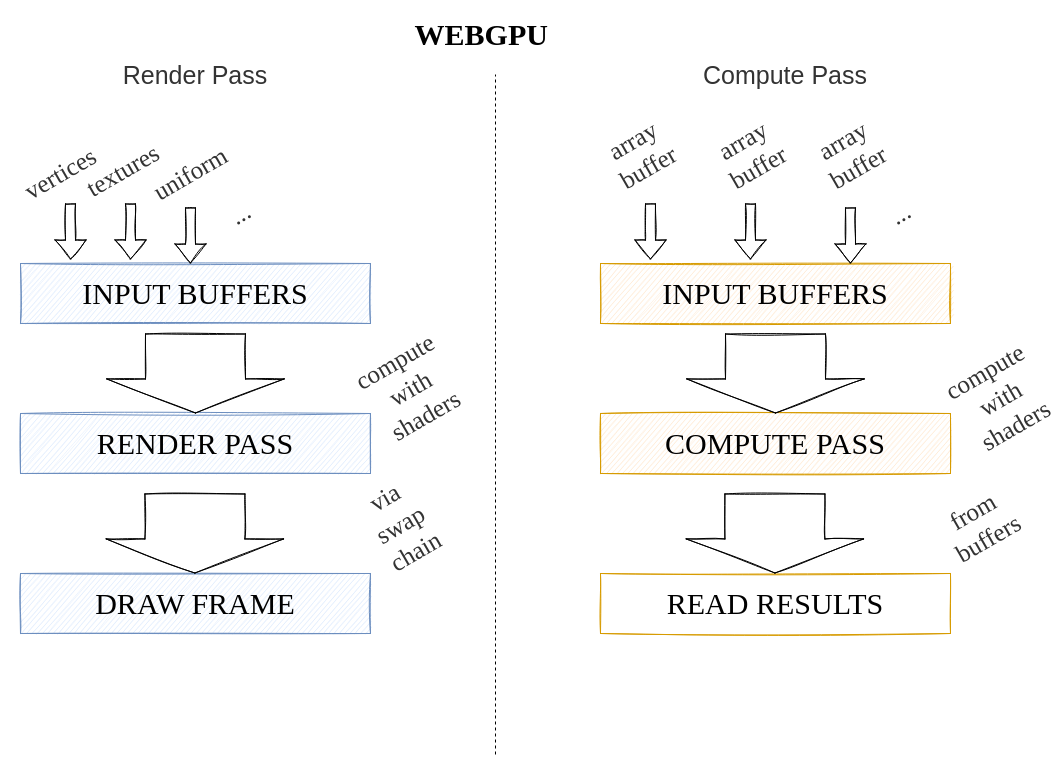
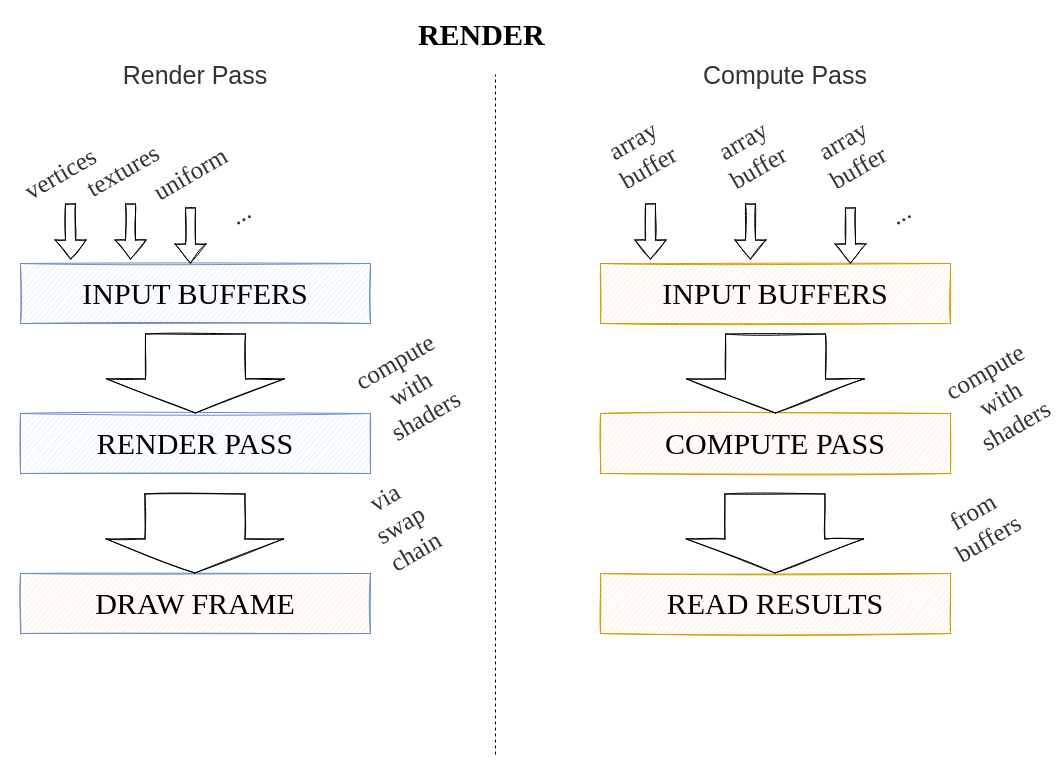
node "WEBGPU": label "WEBGPU" -> "RENDER"
node "DRAW FRAME": fillcolor #dae8fc -> #ffe6cc
node "READ RESULTS": fillcolor #ffffff -> #ffe6cc
